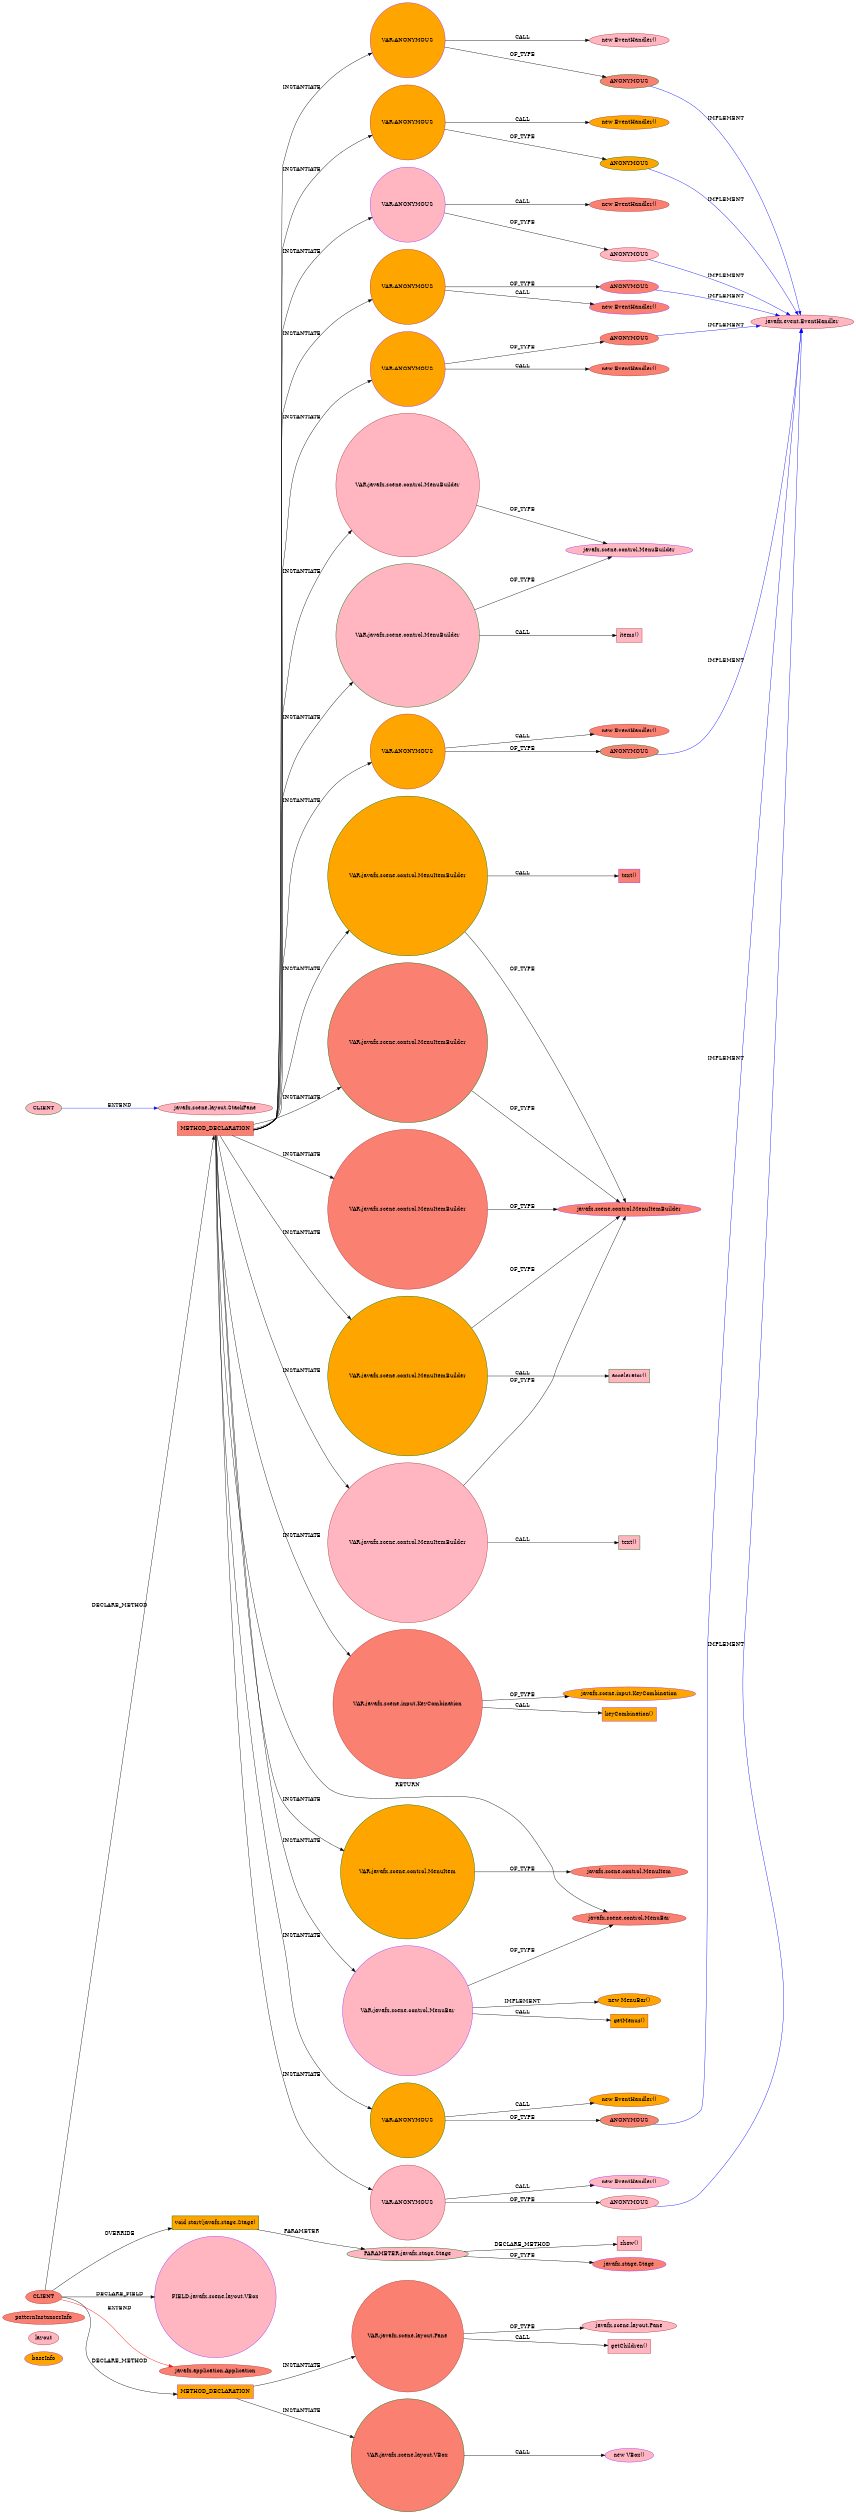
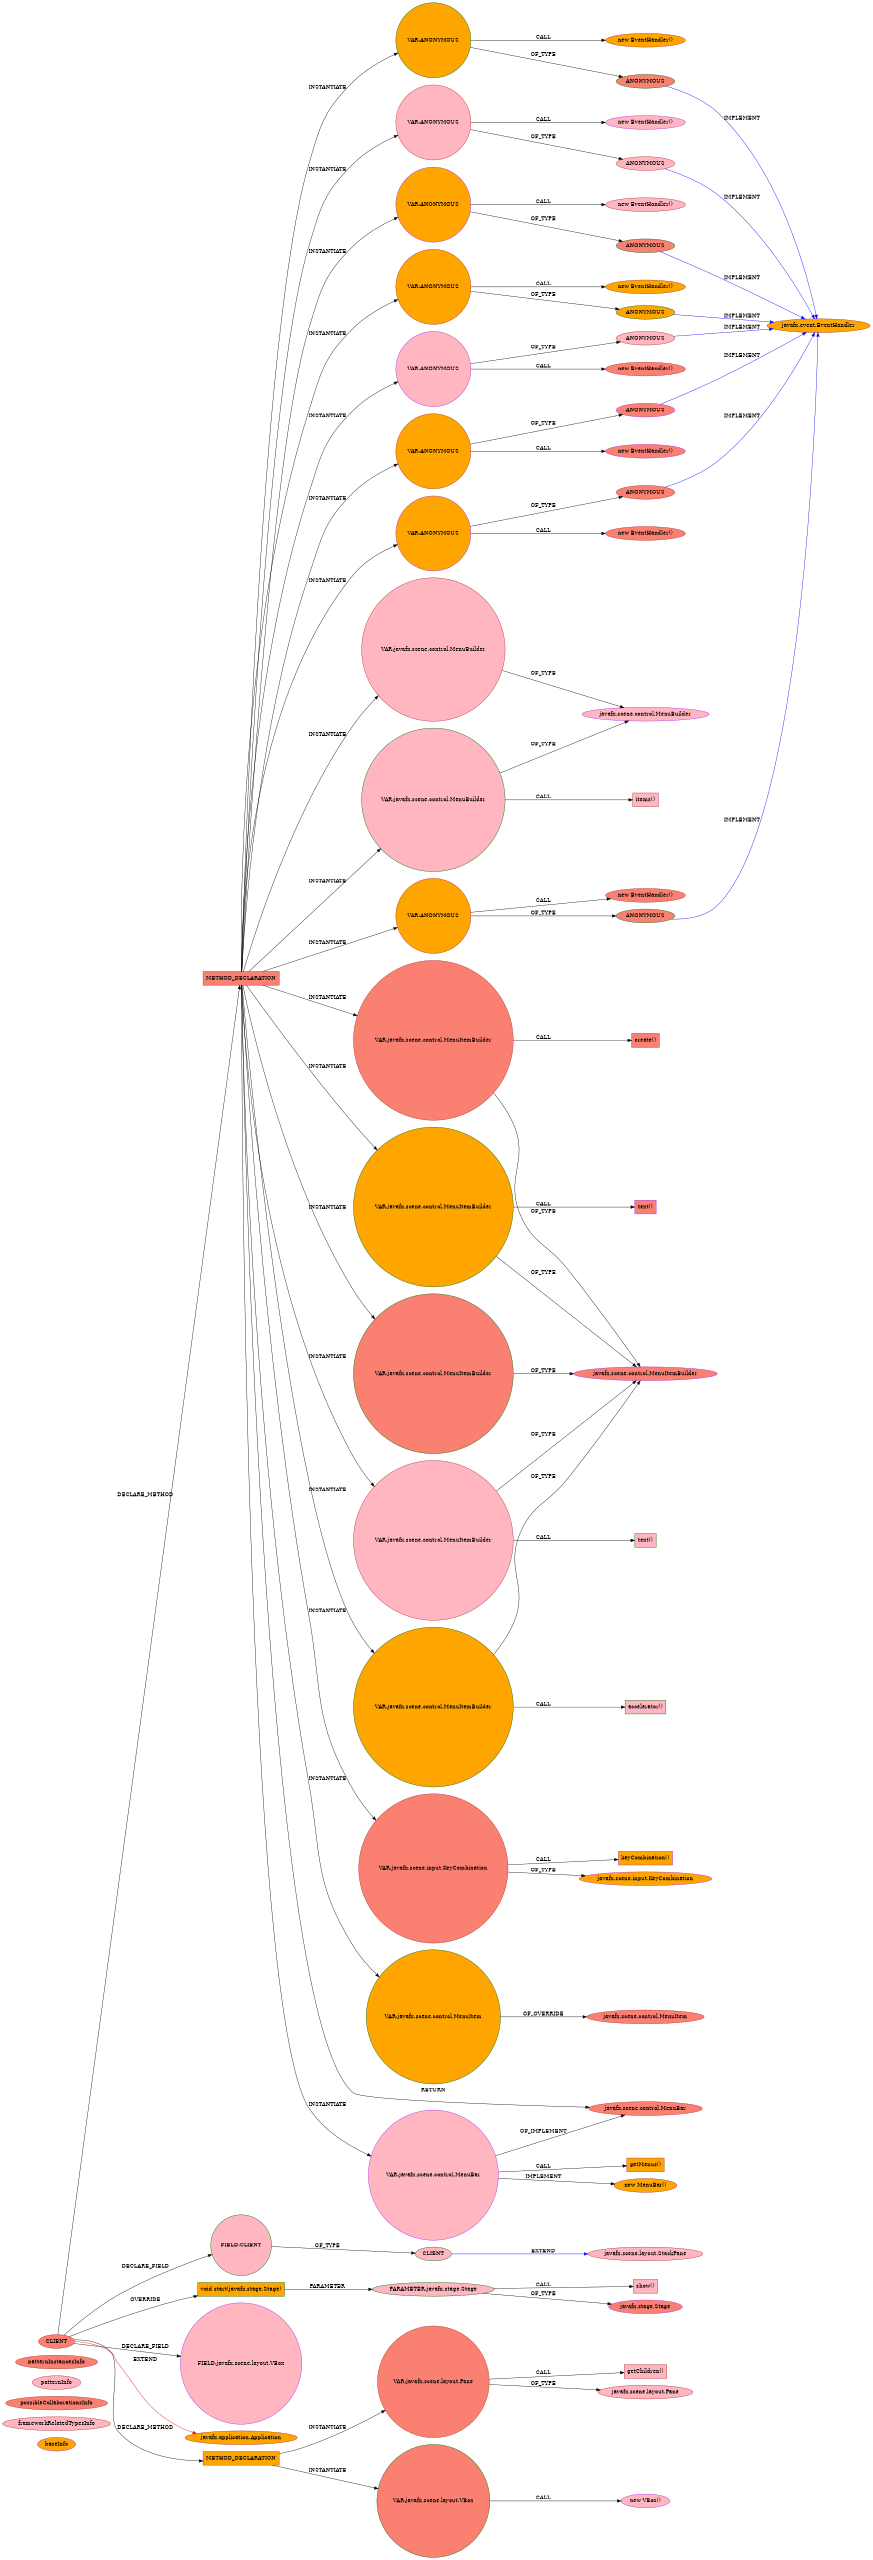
node "javafx.event.EventHandler": fillcolor lightpink -> orange
node "create()": added
edge "VAR:javafx.scene.control.MenuItem" -> "javafx.scene.control.MenuItem": label "OF_TYPE" -> "OF_OVERRIDE"
edge "VAR:javafx.scene.control.MenuBar" -> "javafx.scene.control.MenuBar": label "OF_TYPE" -> "OF_IMPLEMENT"
node "FIELD:CLIENT": added
edge "PARAMETER:javafx.stage.Stage" -> "show()": label "DECLARE_METHOD" -> "CALL"
node "layout": label "layout" -> "patternInfo"
node "javafx.application.Application": fillcolor salmon -> orange
node "possibleCollaborationsInfo": added
node "frameworkRelatedTypesInfo": added
